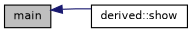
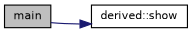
edge "derived::show" -> "main": reversed
